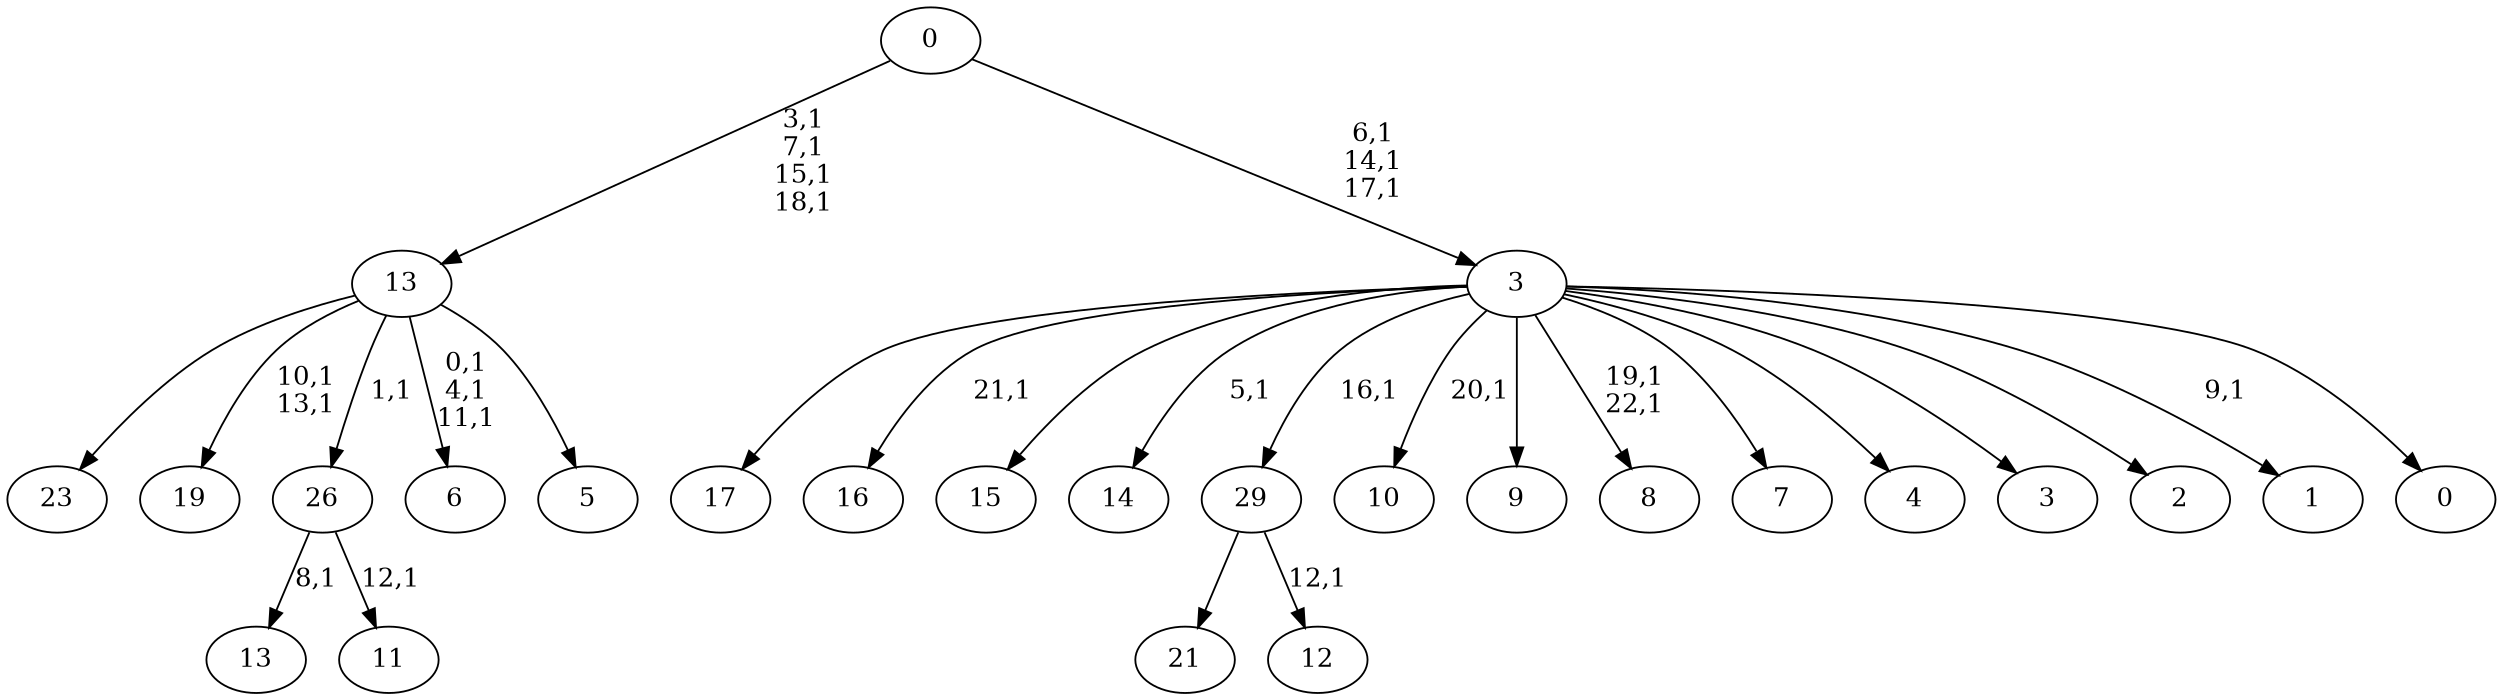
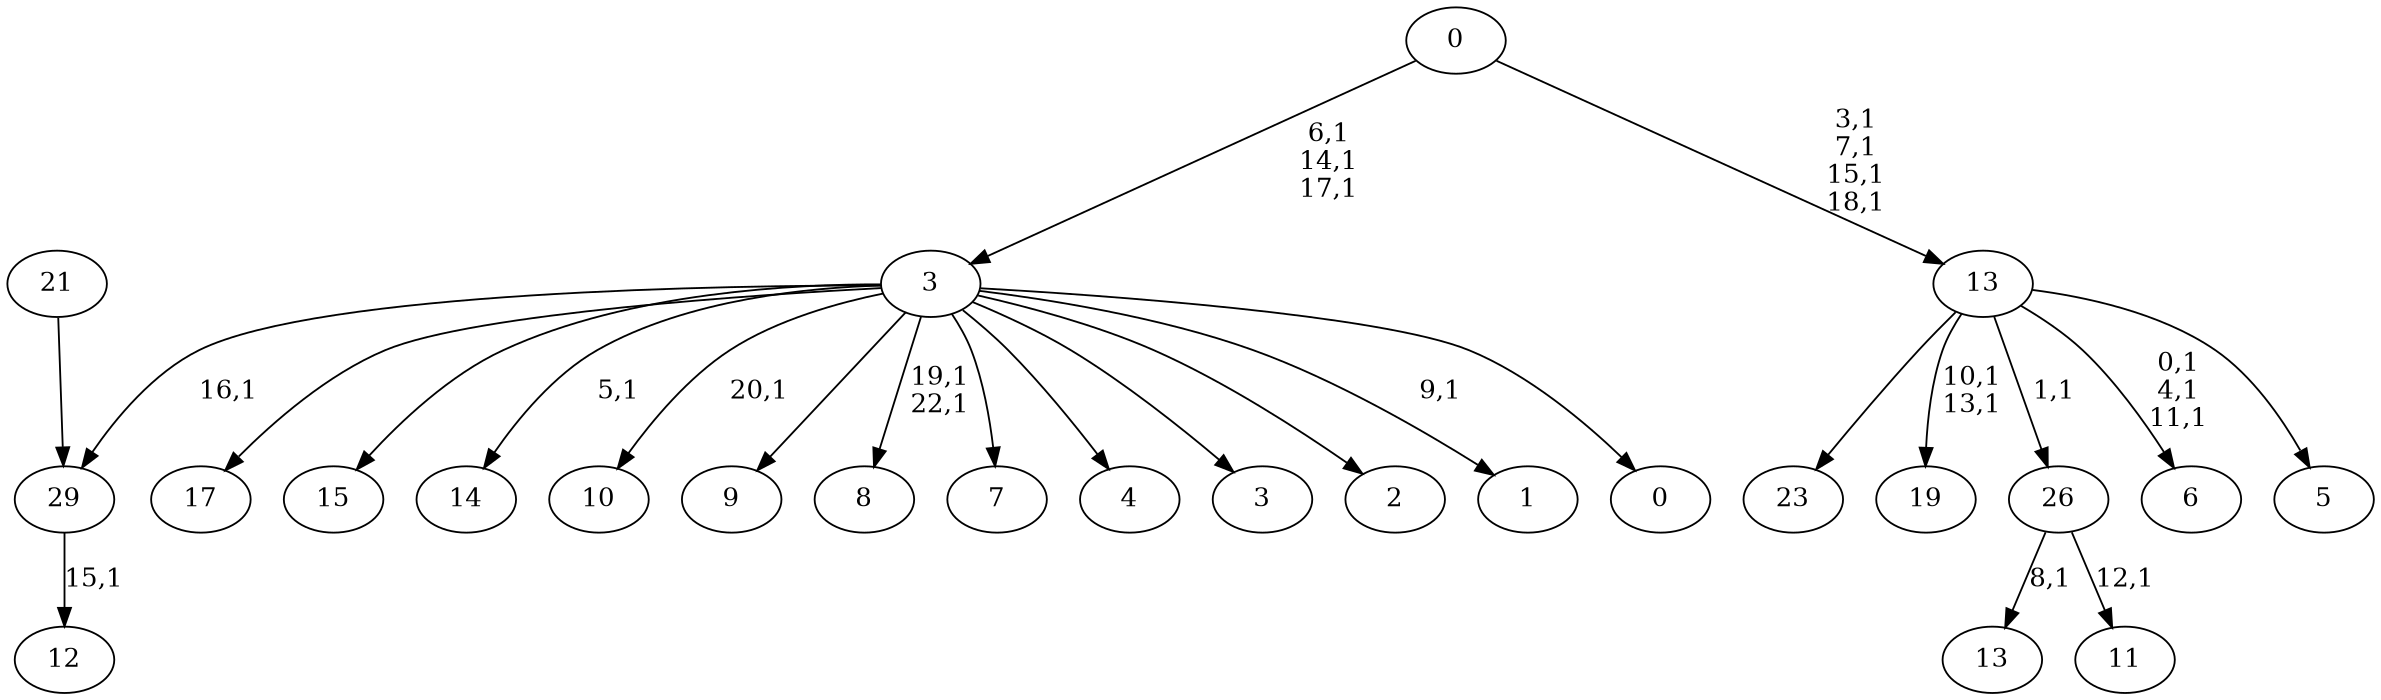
node "16": removed
edge "29" -> "21": reversed
edge "29" -> "12": label "12,1" -> "15,1"
